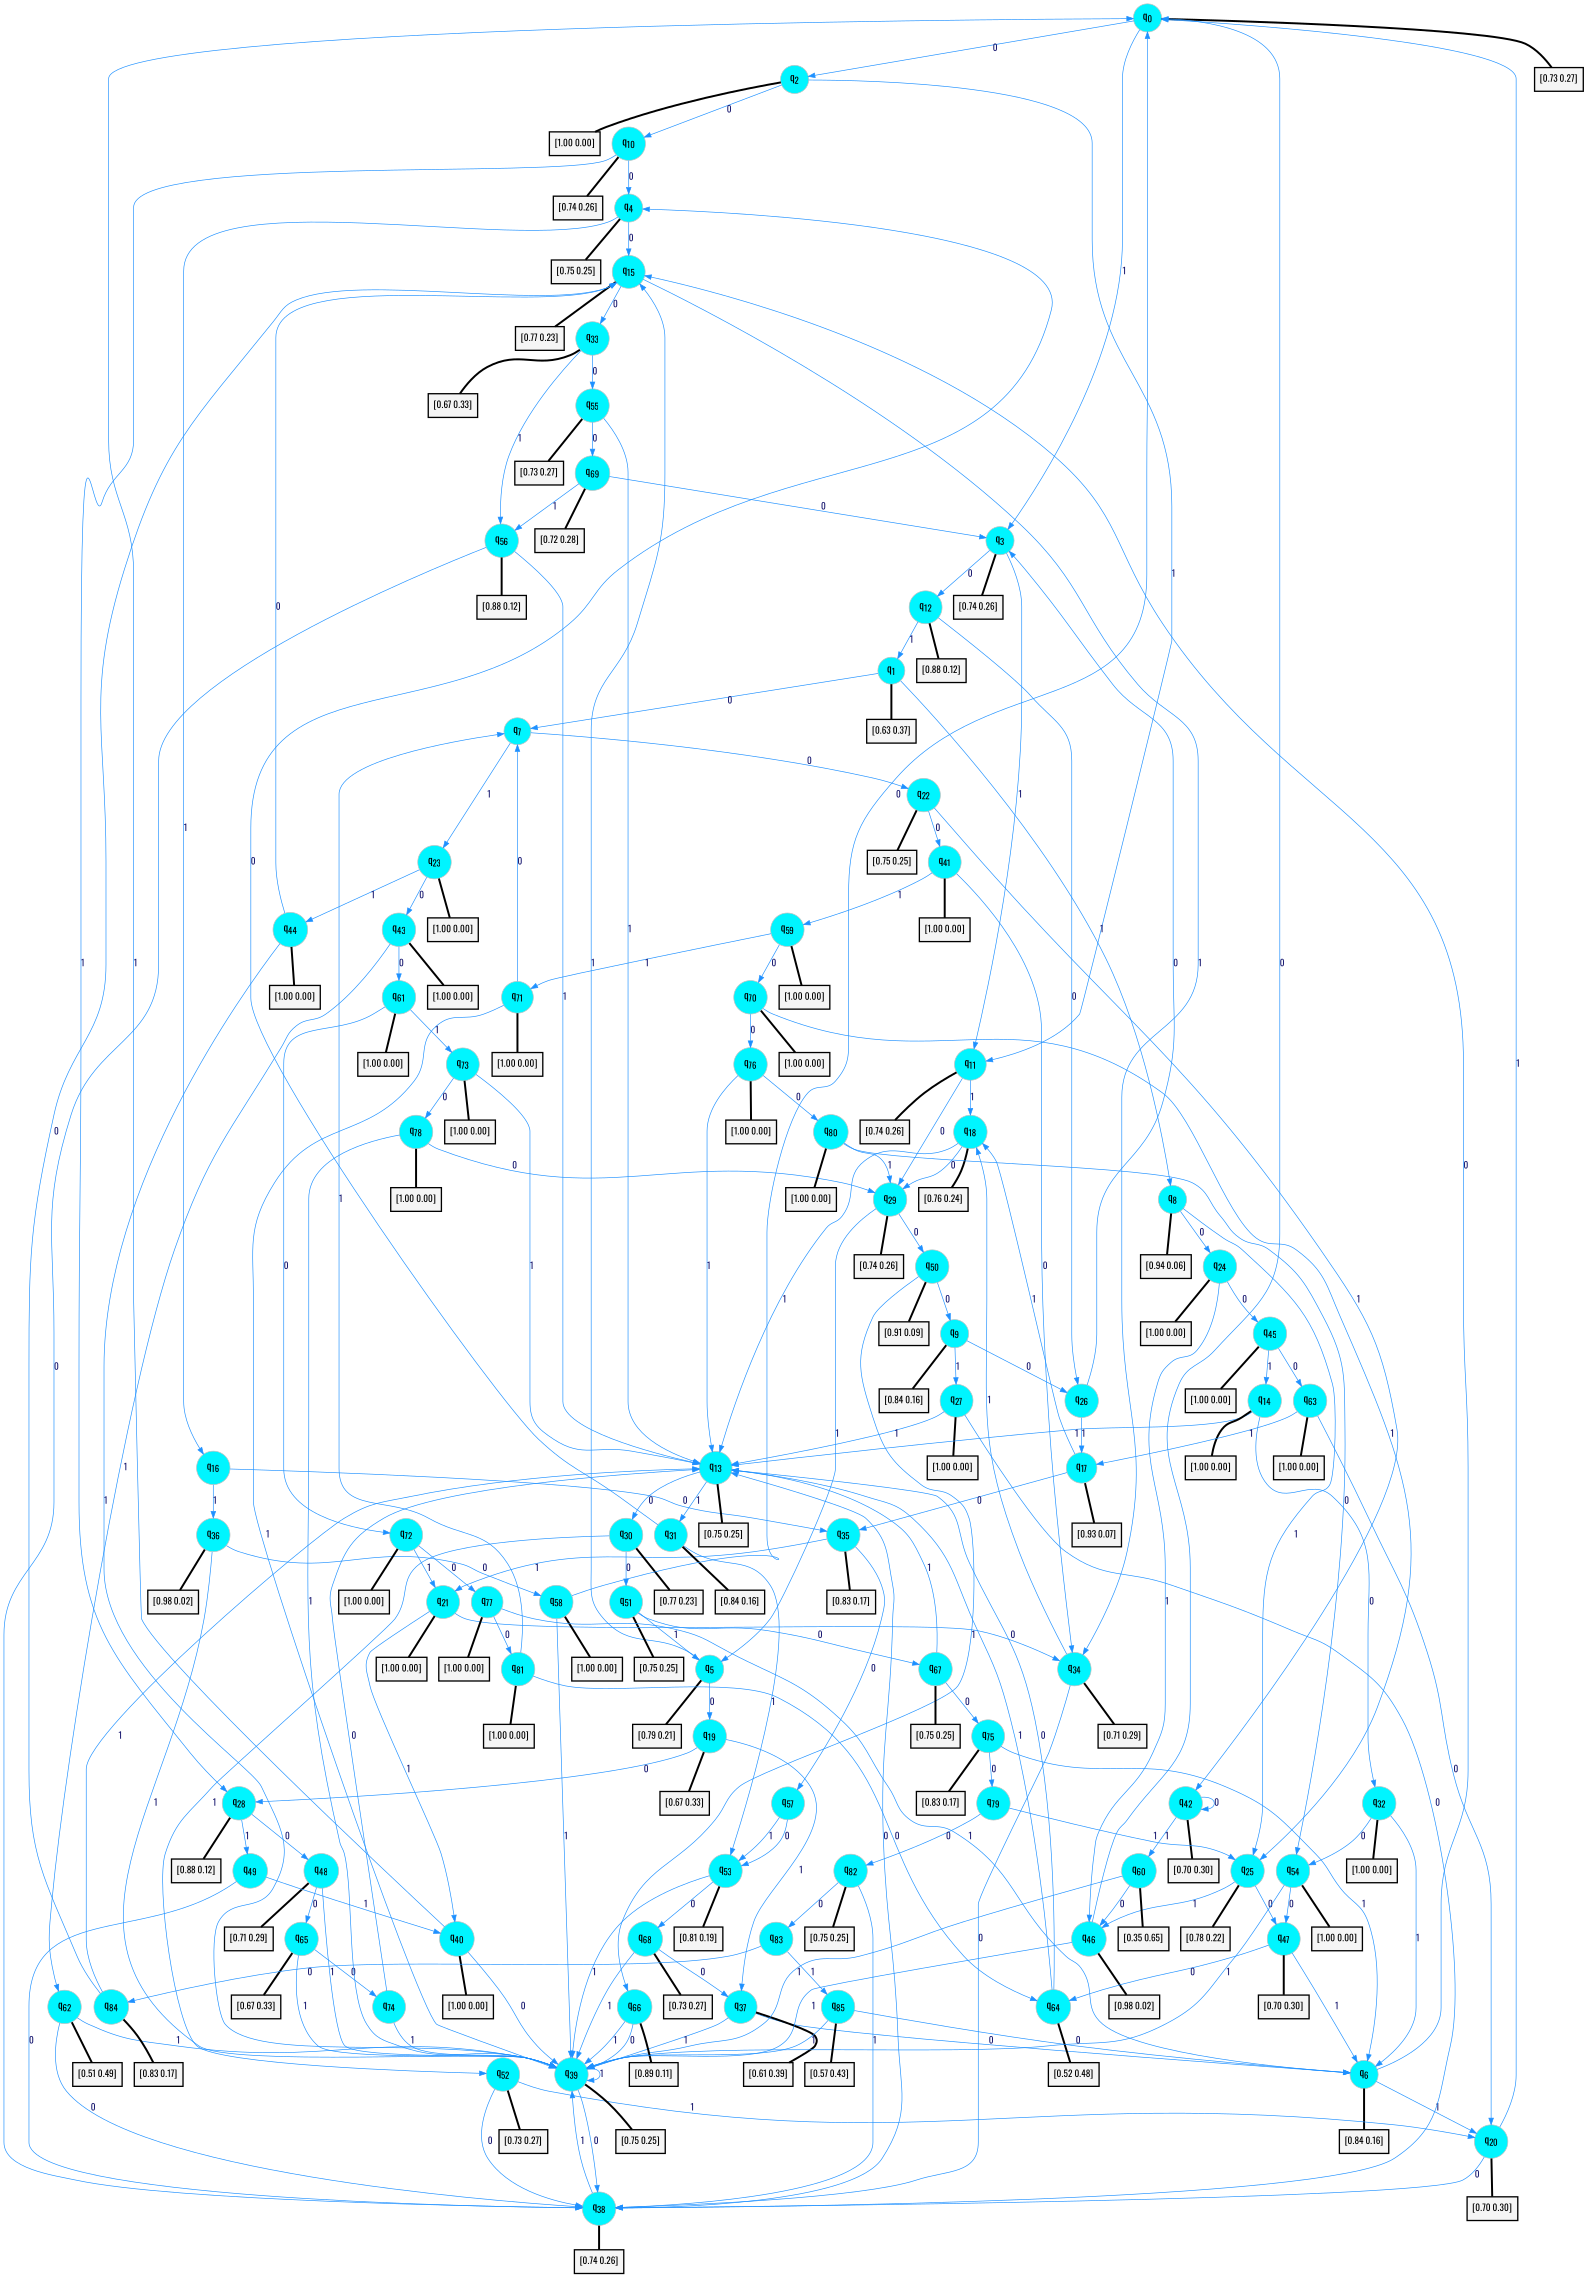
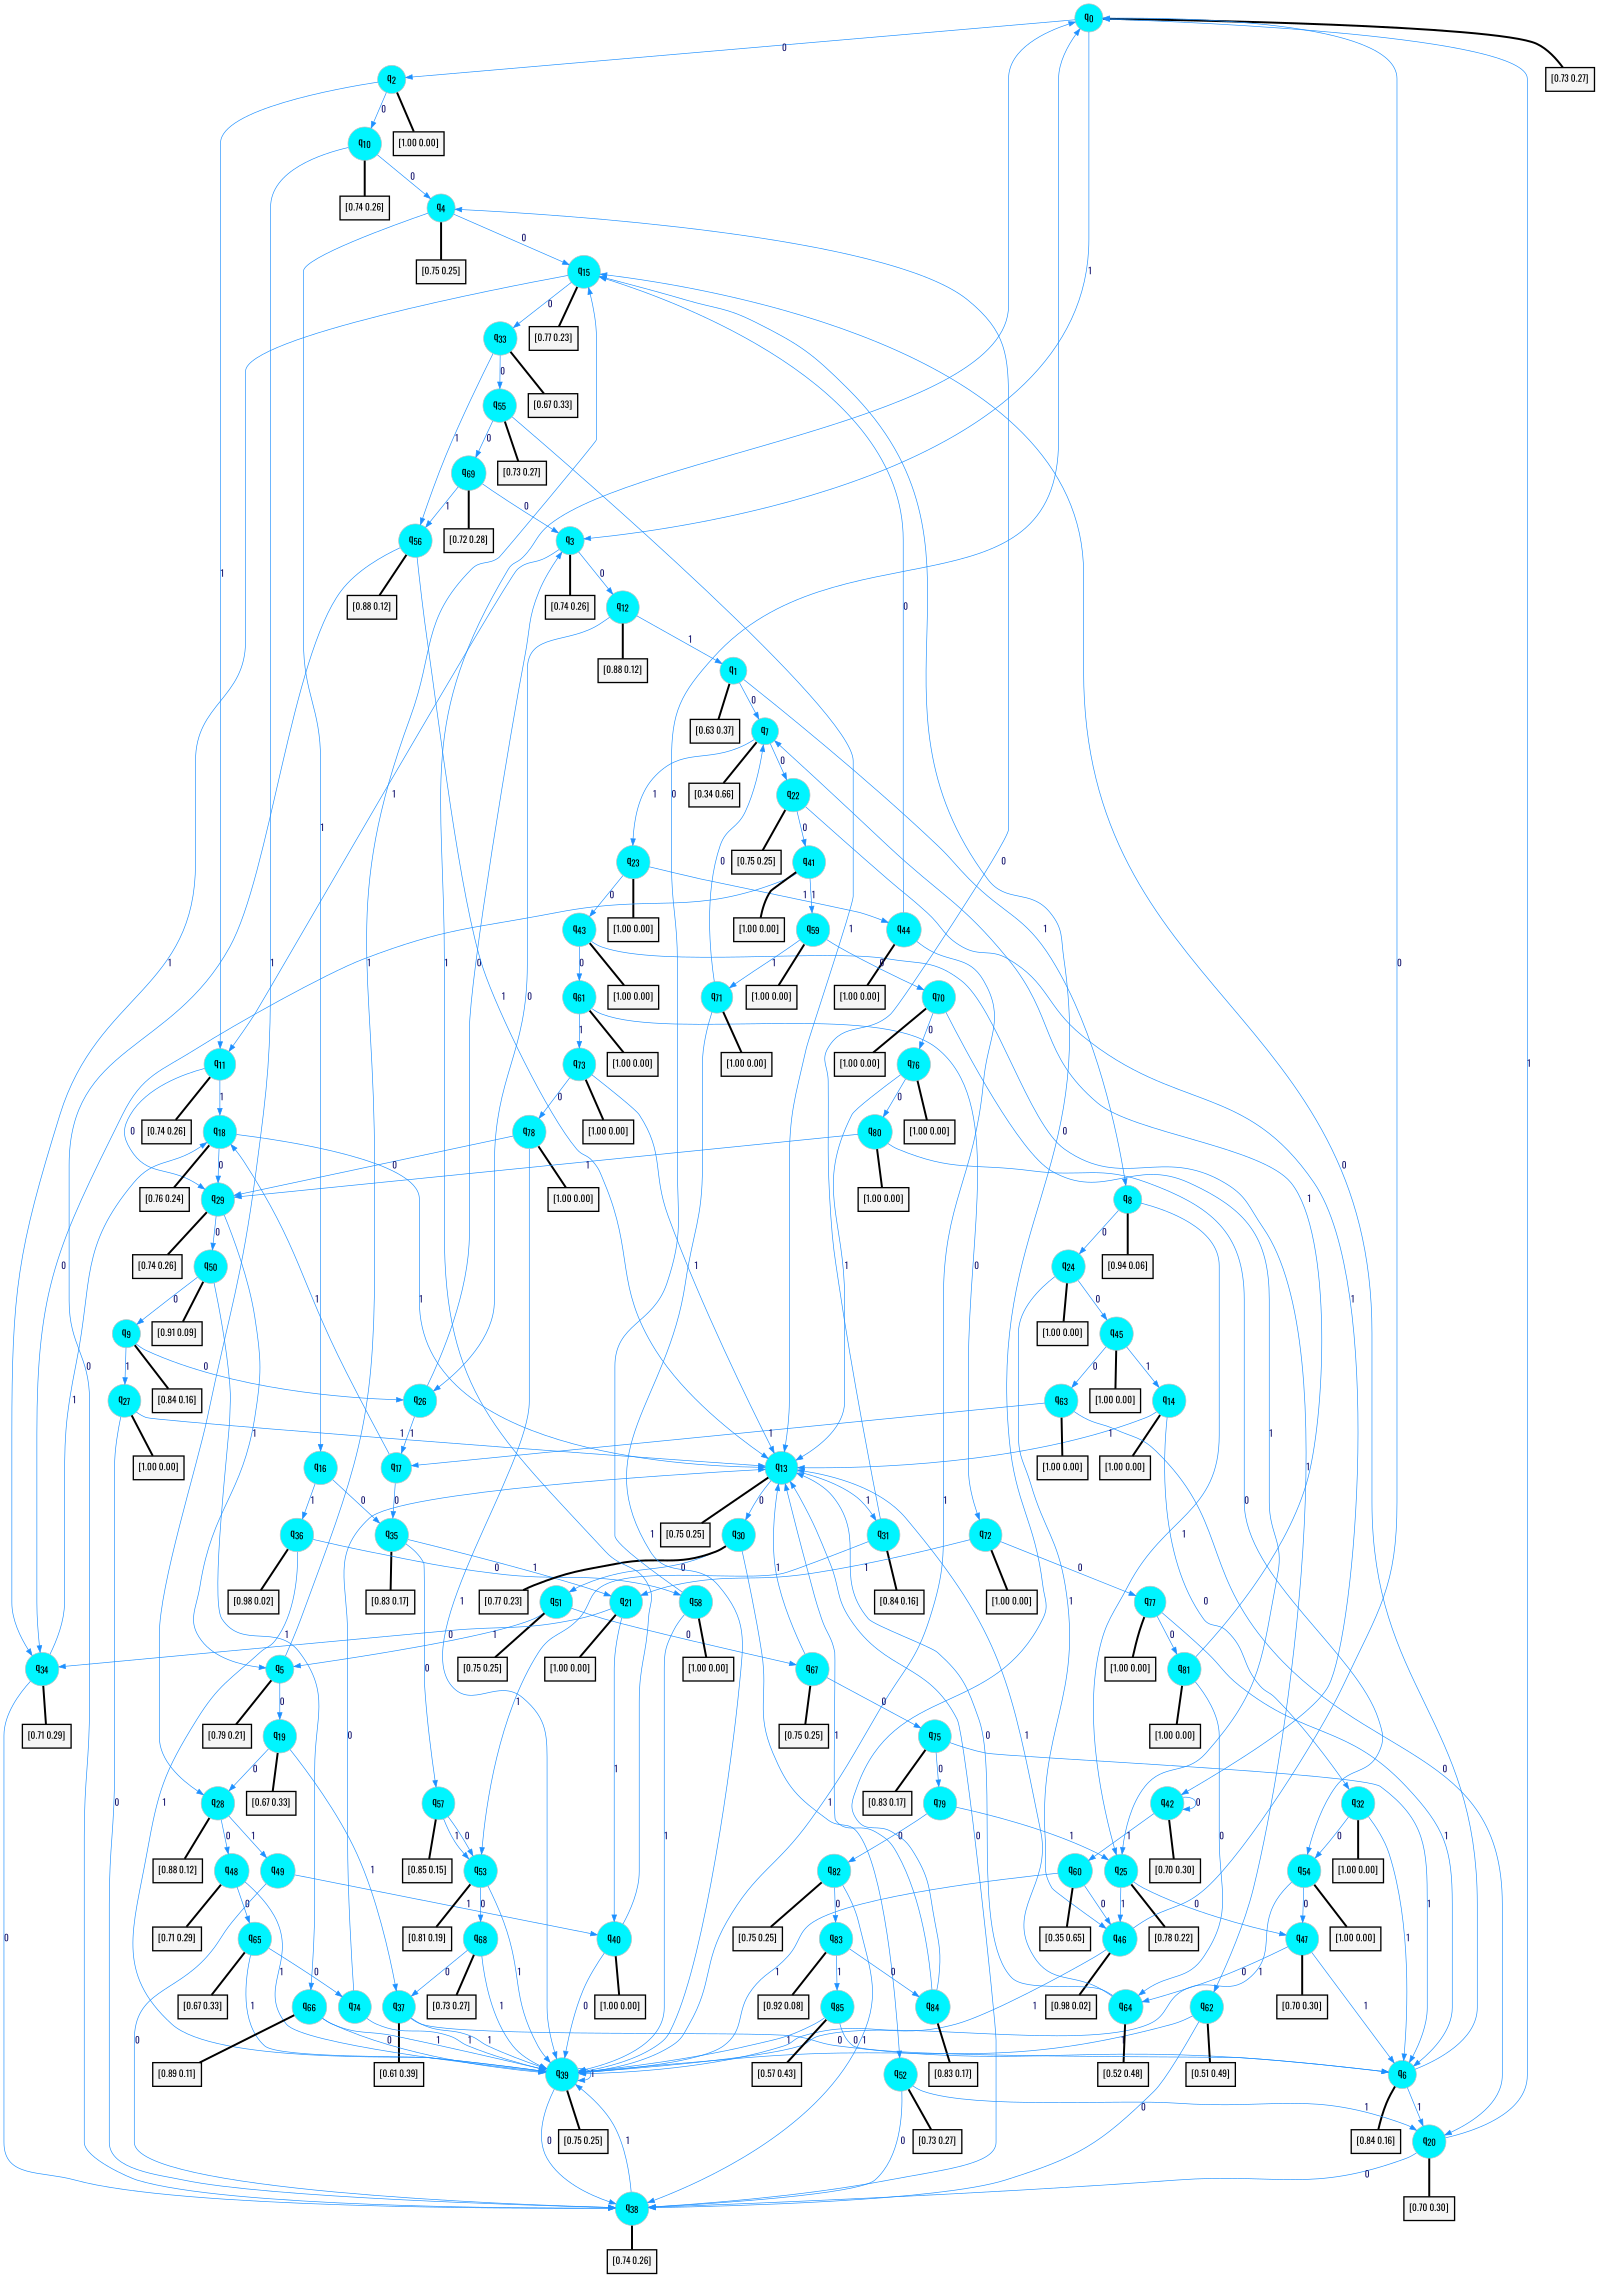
node "[0.34 0.66]": added
node "[0.93 0.07]": removed
node "[0.85 0.15]": added
node "[0.92 0.08]": added
